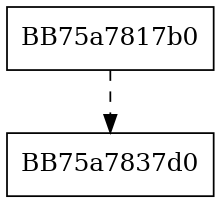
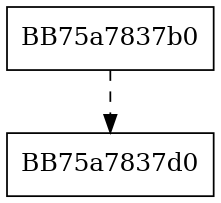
node "BB75a7817b0": label "BB75a7817b0" -> "BB75a7837b0"
